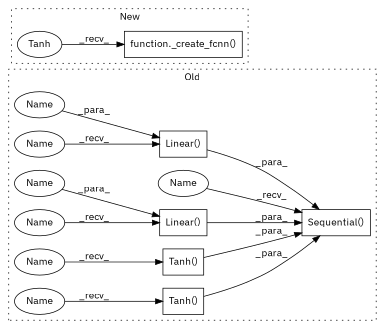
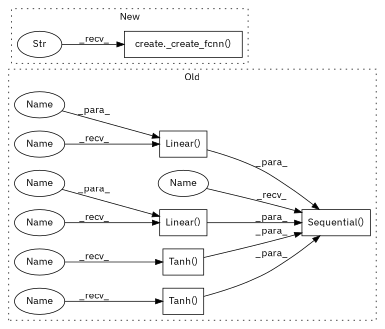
node "Tanh": label "Tanh" -> "Str"
node "function._create_fcnn()": label "function._create_fcnn()" -> "create._create_fcnn()"
